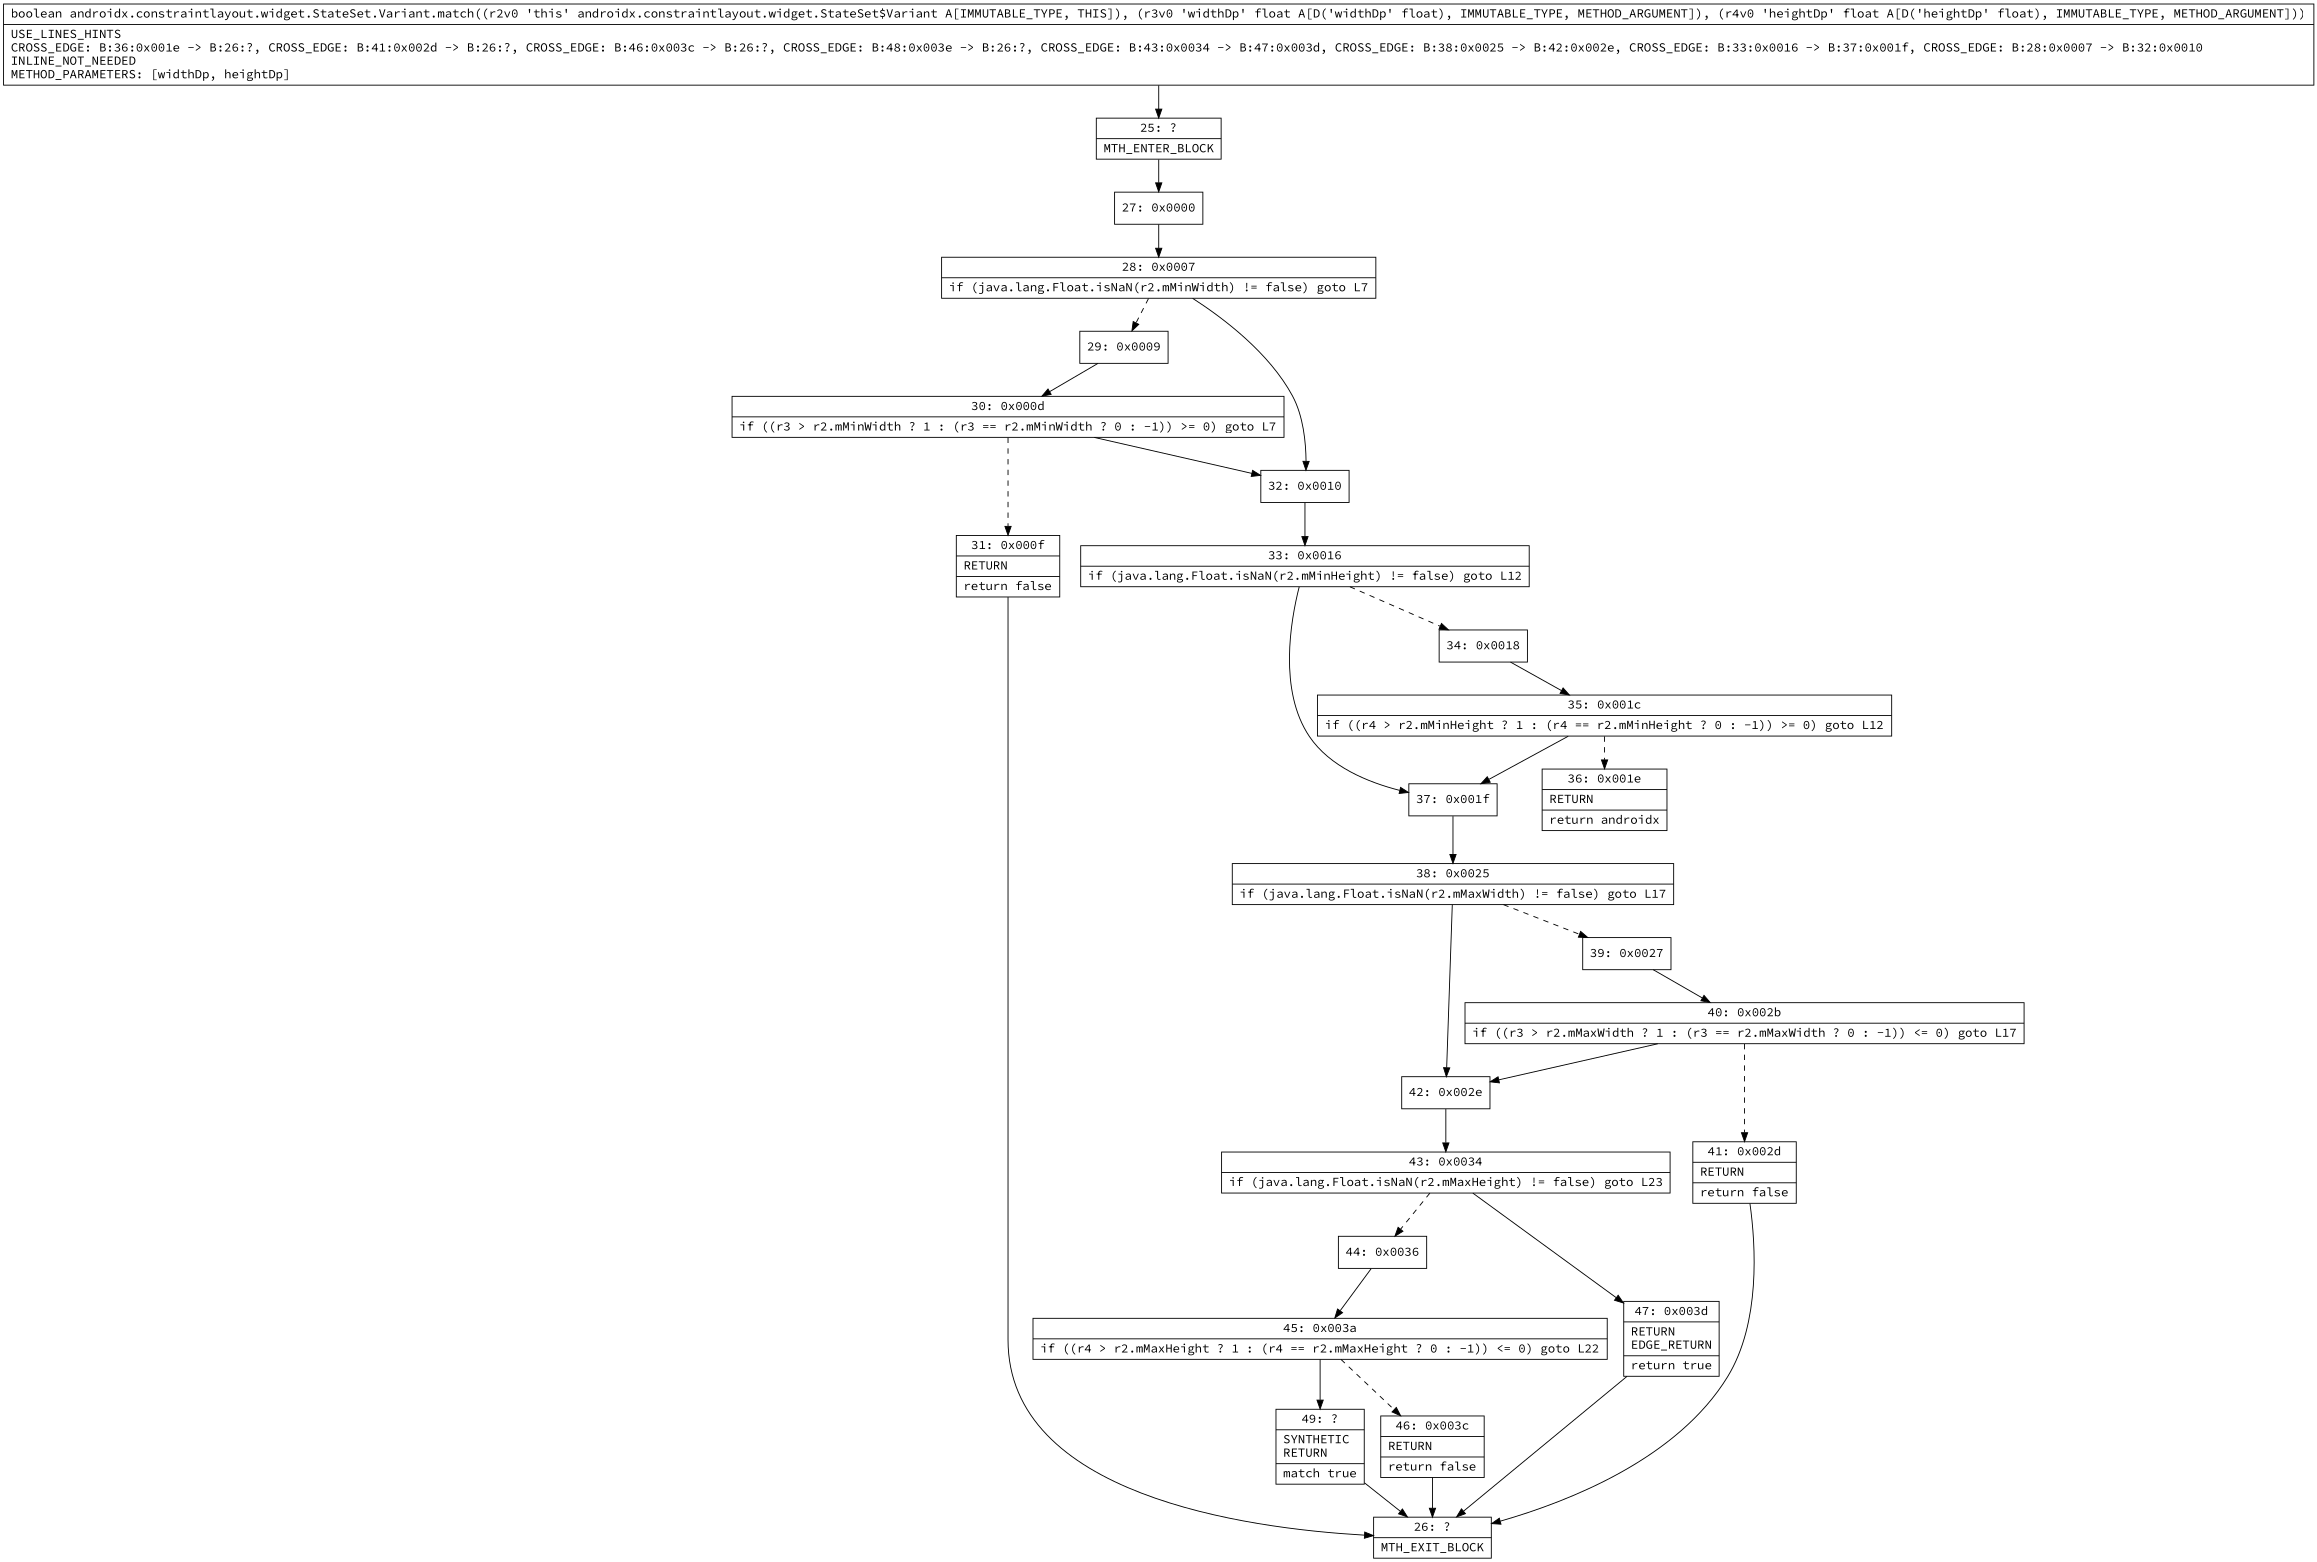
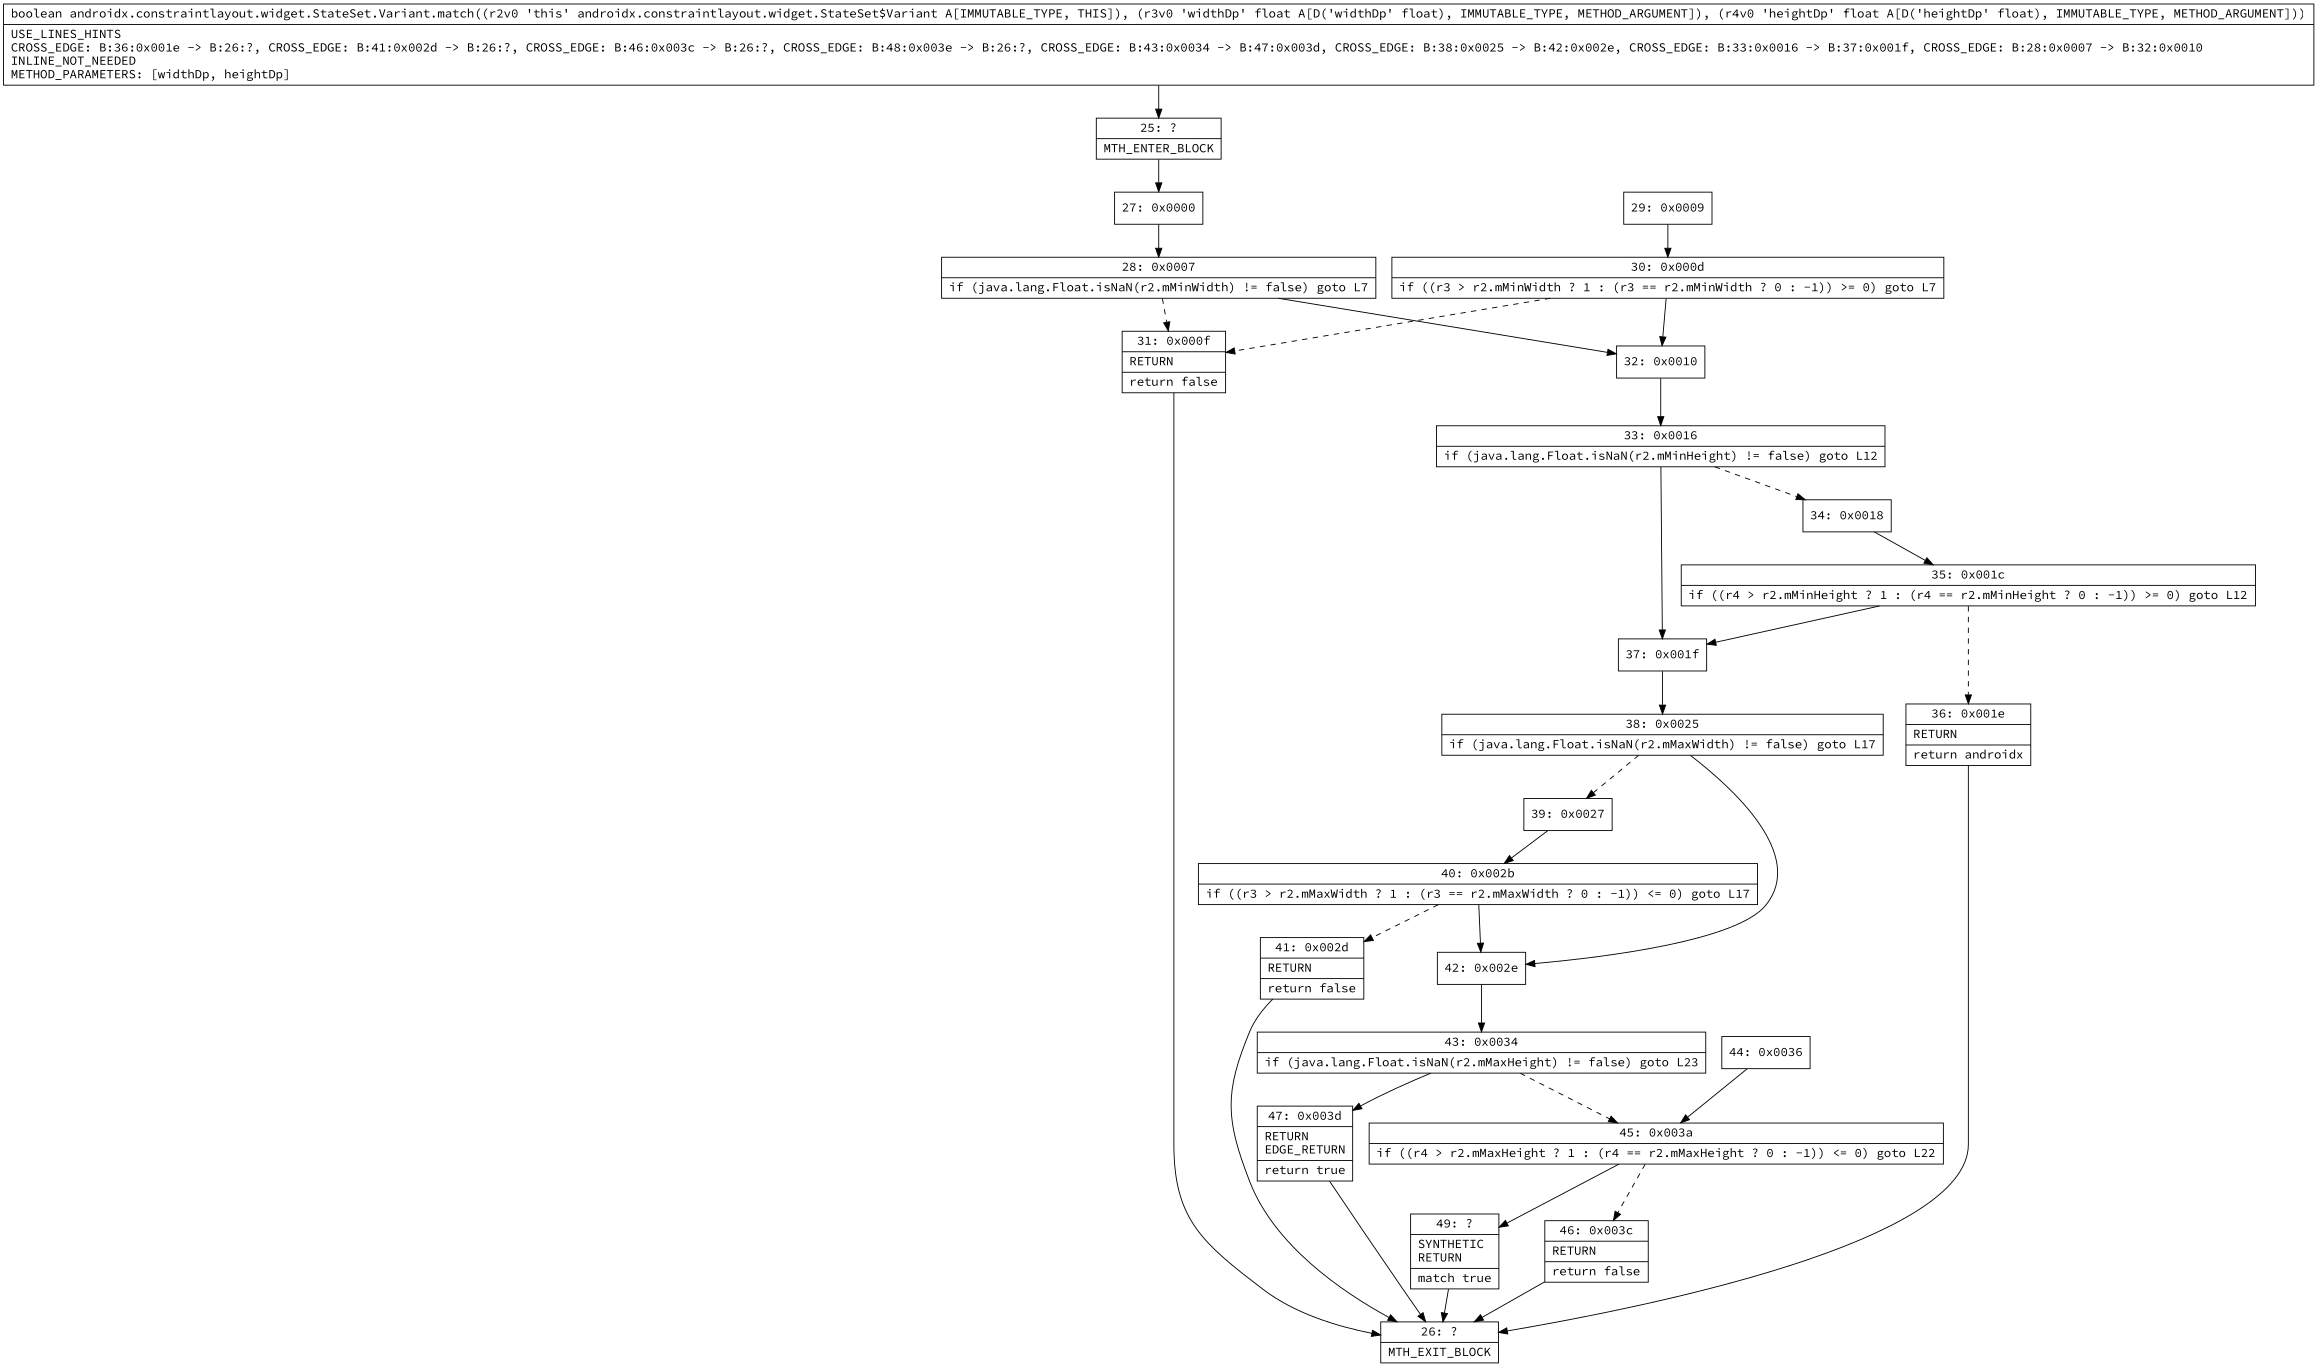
edge "28: 0x0007" -> "29: 0x0009": now "28: 0x0007" -> "31: 0x000f"
edge "36: 0x001e" -> "26: ?": added
edge "43: 0x0034" -> "44: 0x0036": now "43: 0x0034" -> "45: 0x003a"
